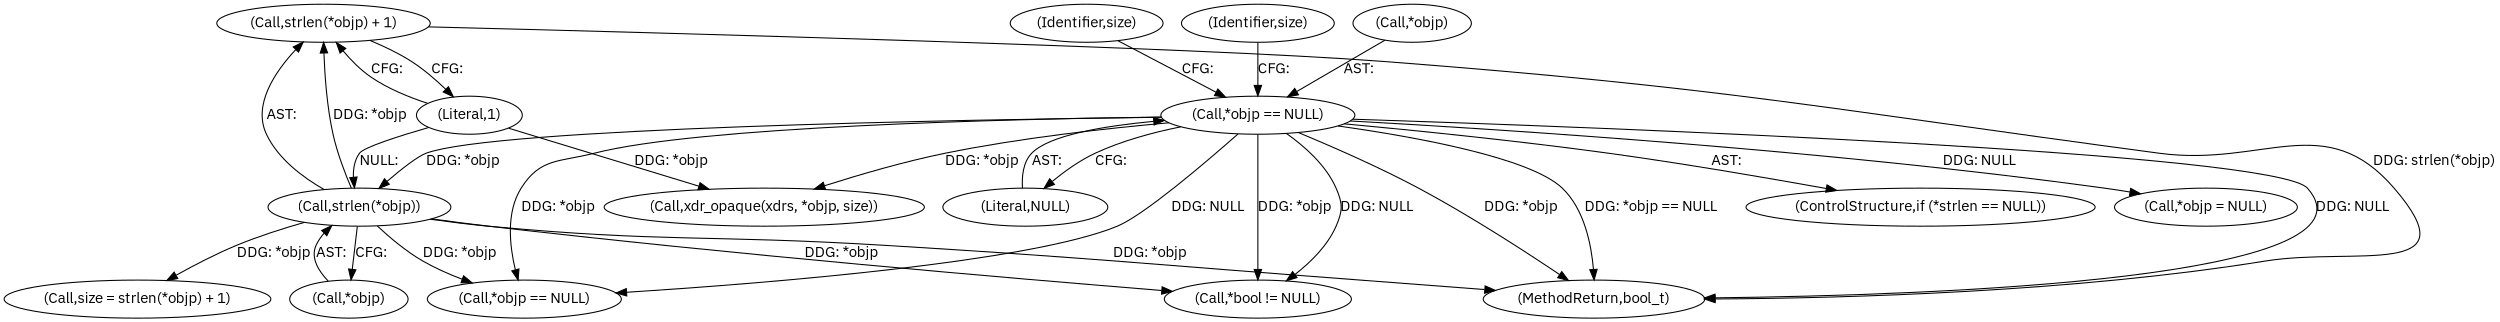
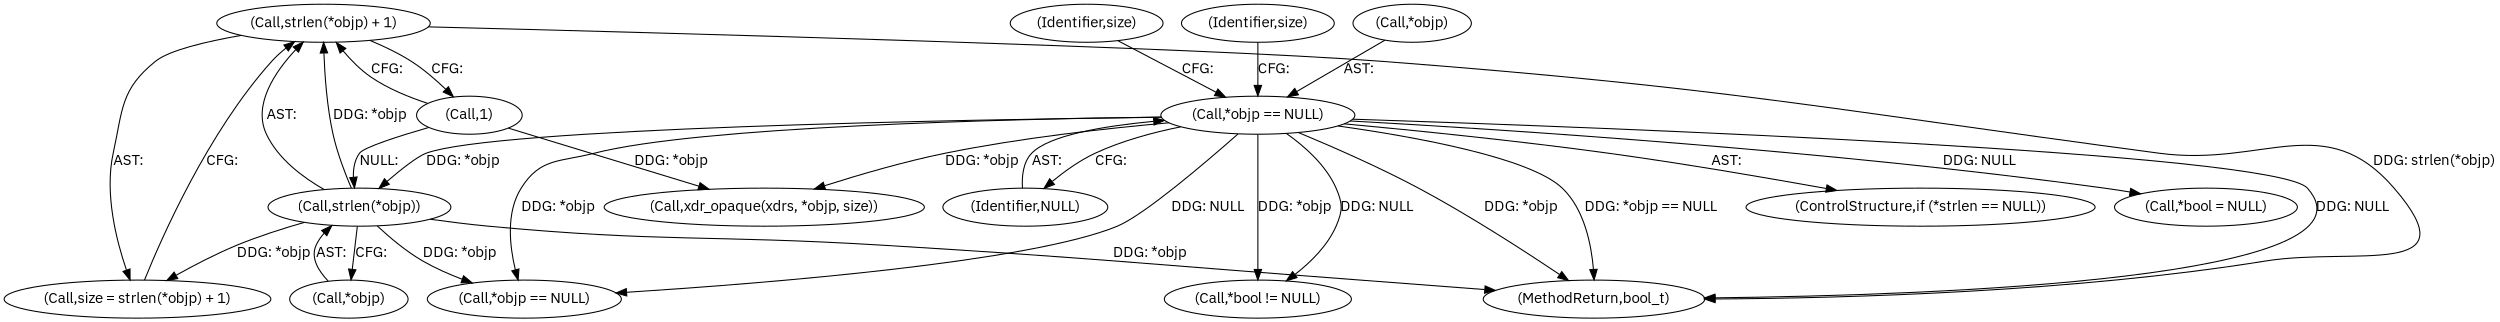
node "(Literal,1)": label "(Literal,1)" -> "(Call,1)"
edge "(Call,strlen(*objp) + 1)" -> "(Call,size = strlen(*objp) + 1)": added, label "AST:"
edge "(Call,size = strlen(*objp) + 1)" -> "(Call,strlen(*objp) + 1)": added, label "CFG:"
node "(Literal,NULL)": label "(Literal,NULL)" -> "(Identifier,NULL)"
node "(Call,*objp = NULL)": label "(Call,*objp = NULL)" -> "(Call,*bool = NULL)"
edge "(Call,strlen(*objp))" -> "(Call,*bool != NULL)": removed, label "DDG: *objp"
